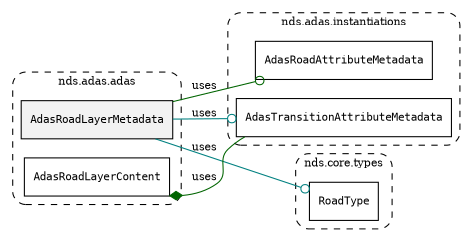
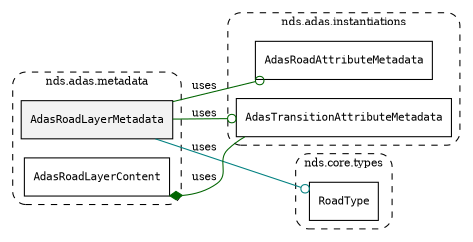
cluster "nds.adas.adas": label "nds.adas.adas" -> "nds.adas.metadata"
edge "AdasRoadLayerMetadata" -> "AdasTransitionAttributeMetadata": color teal -> darkgreen
